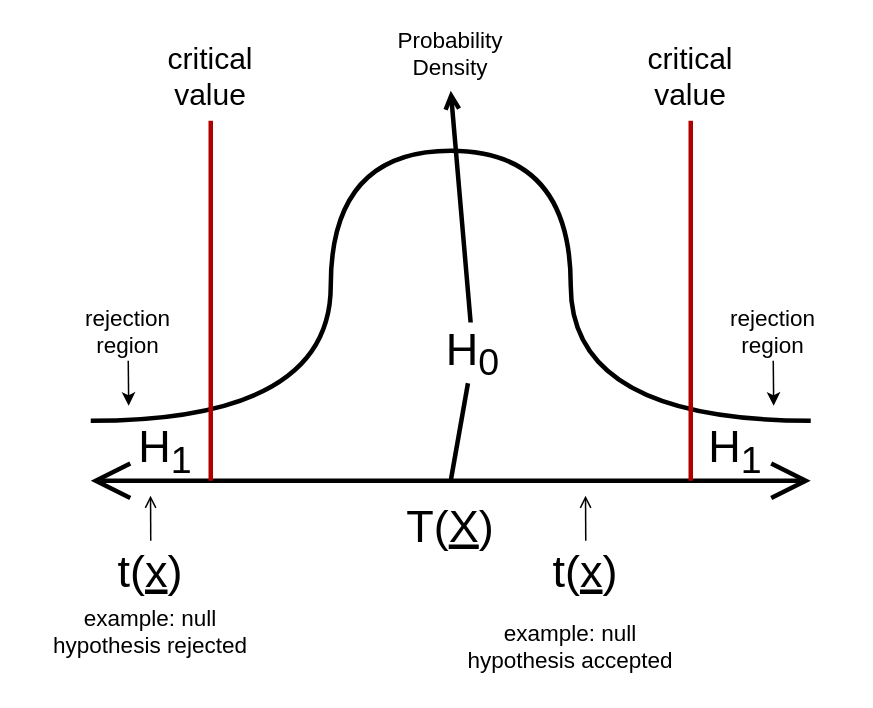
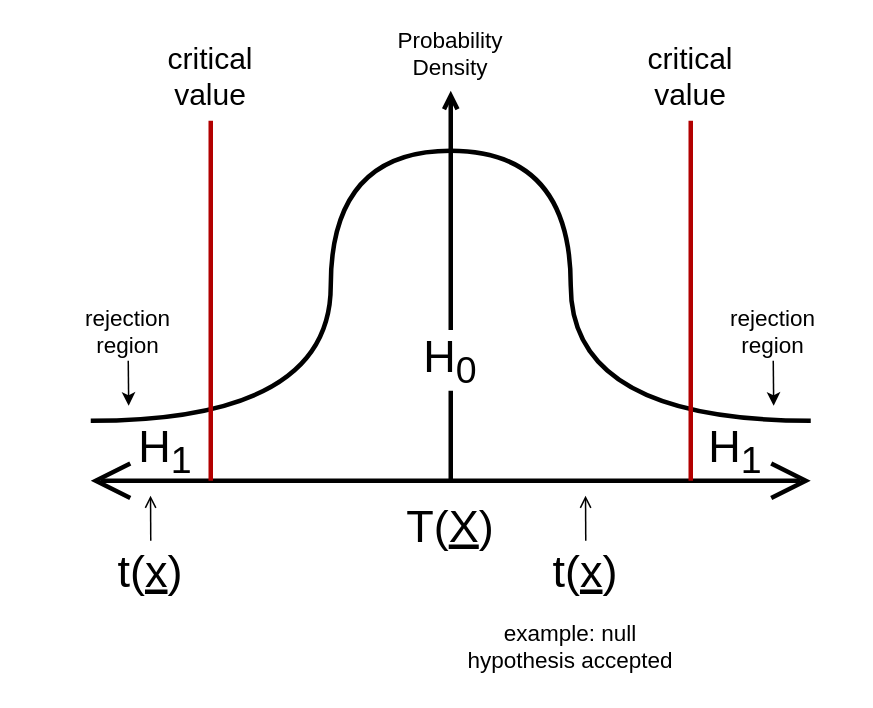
node "H0": moved (473, 353) -> (451, 361)
node "example: null hypothesis rejected": removed
